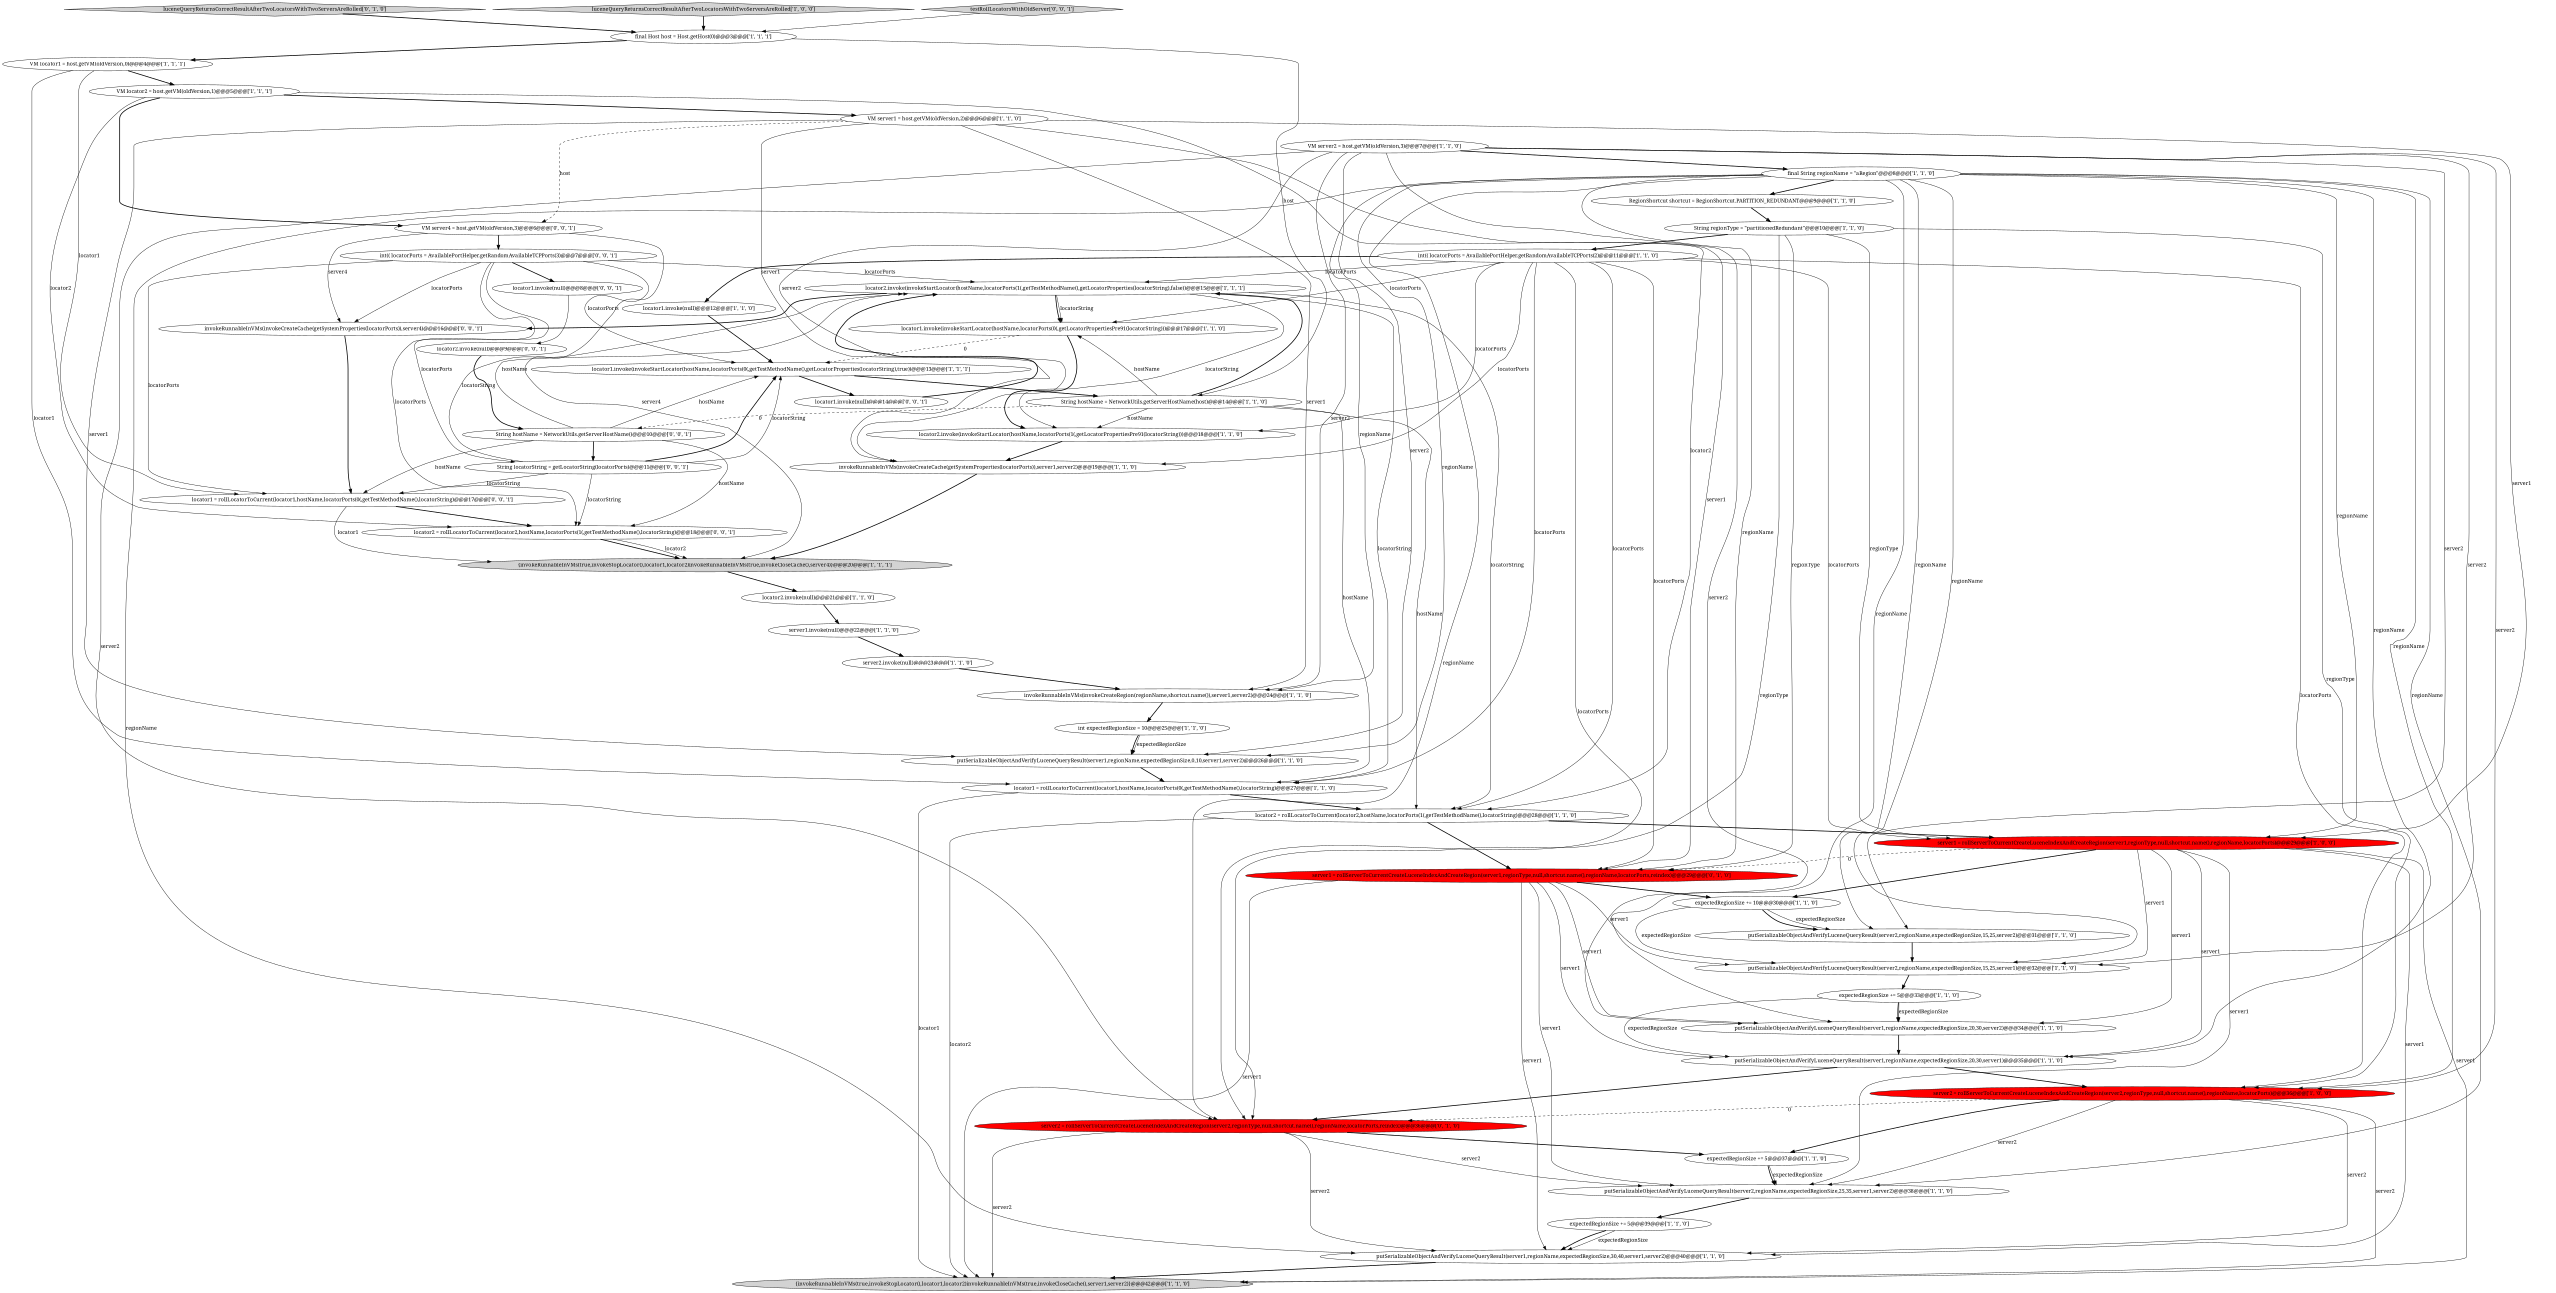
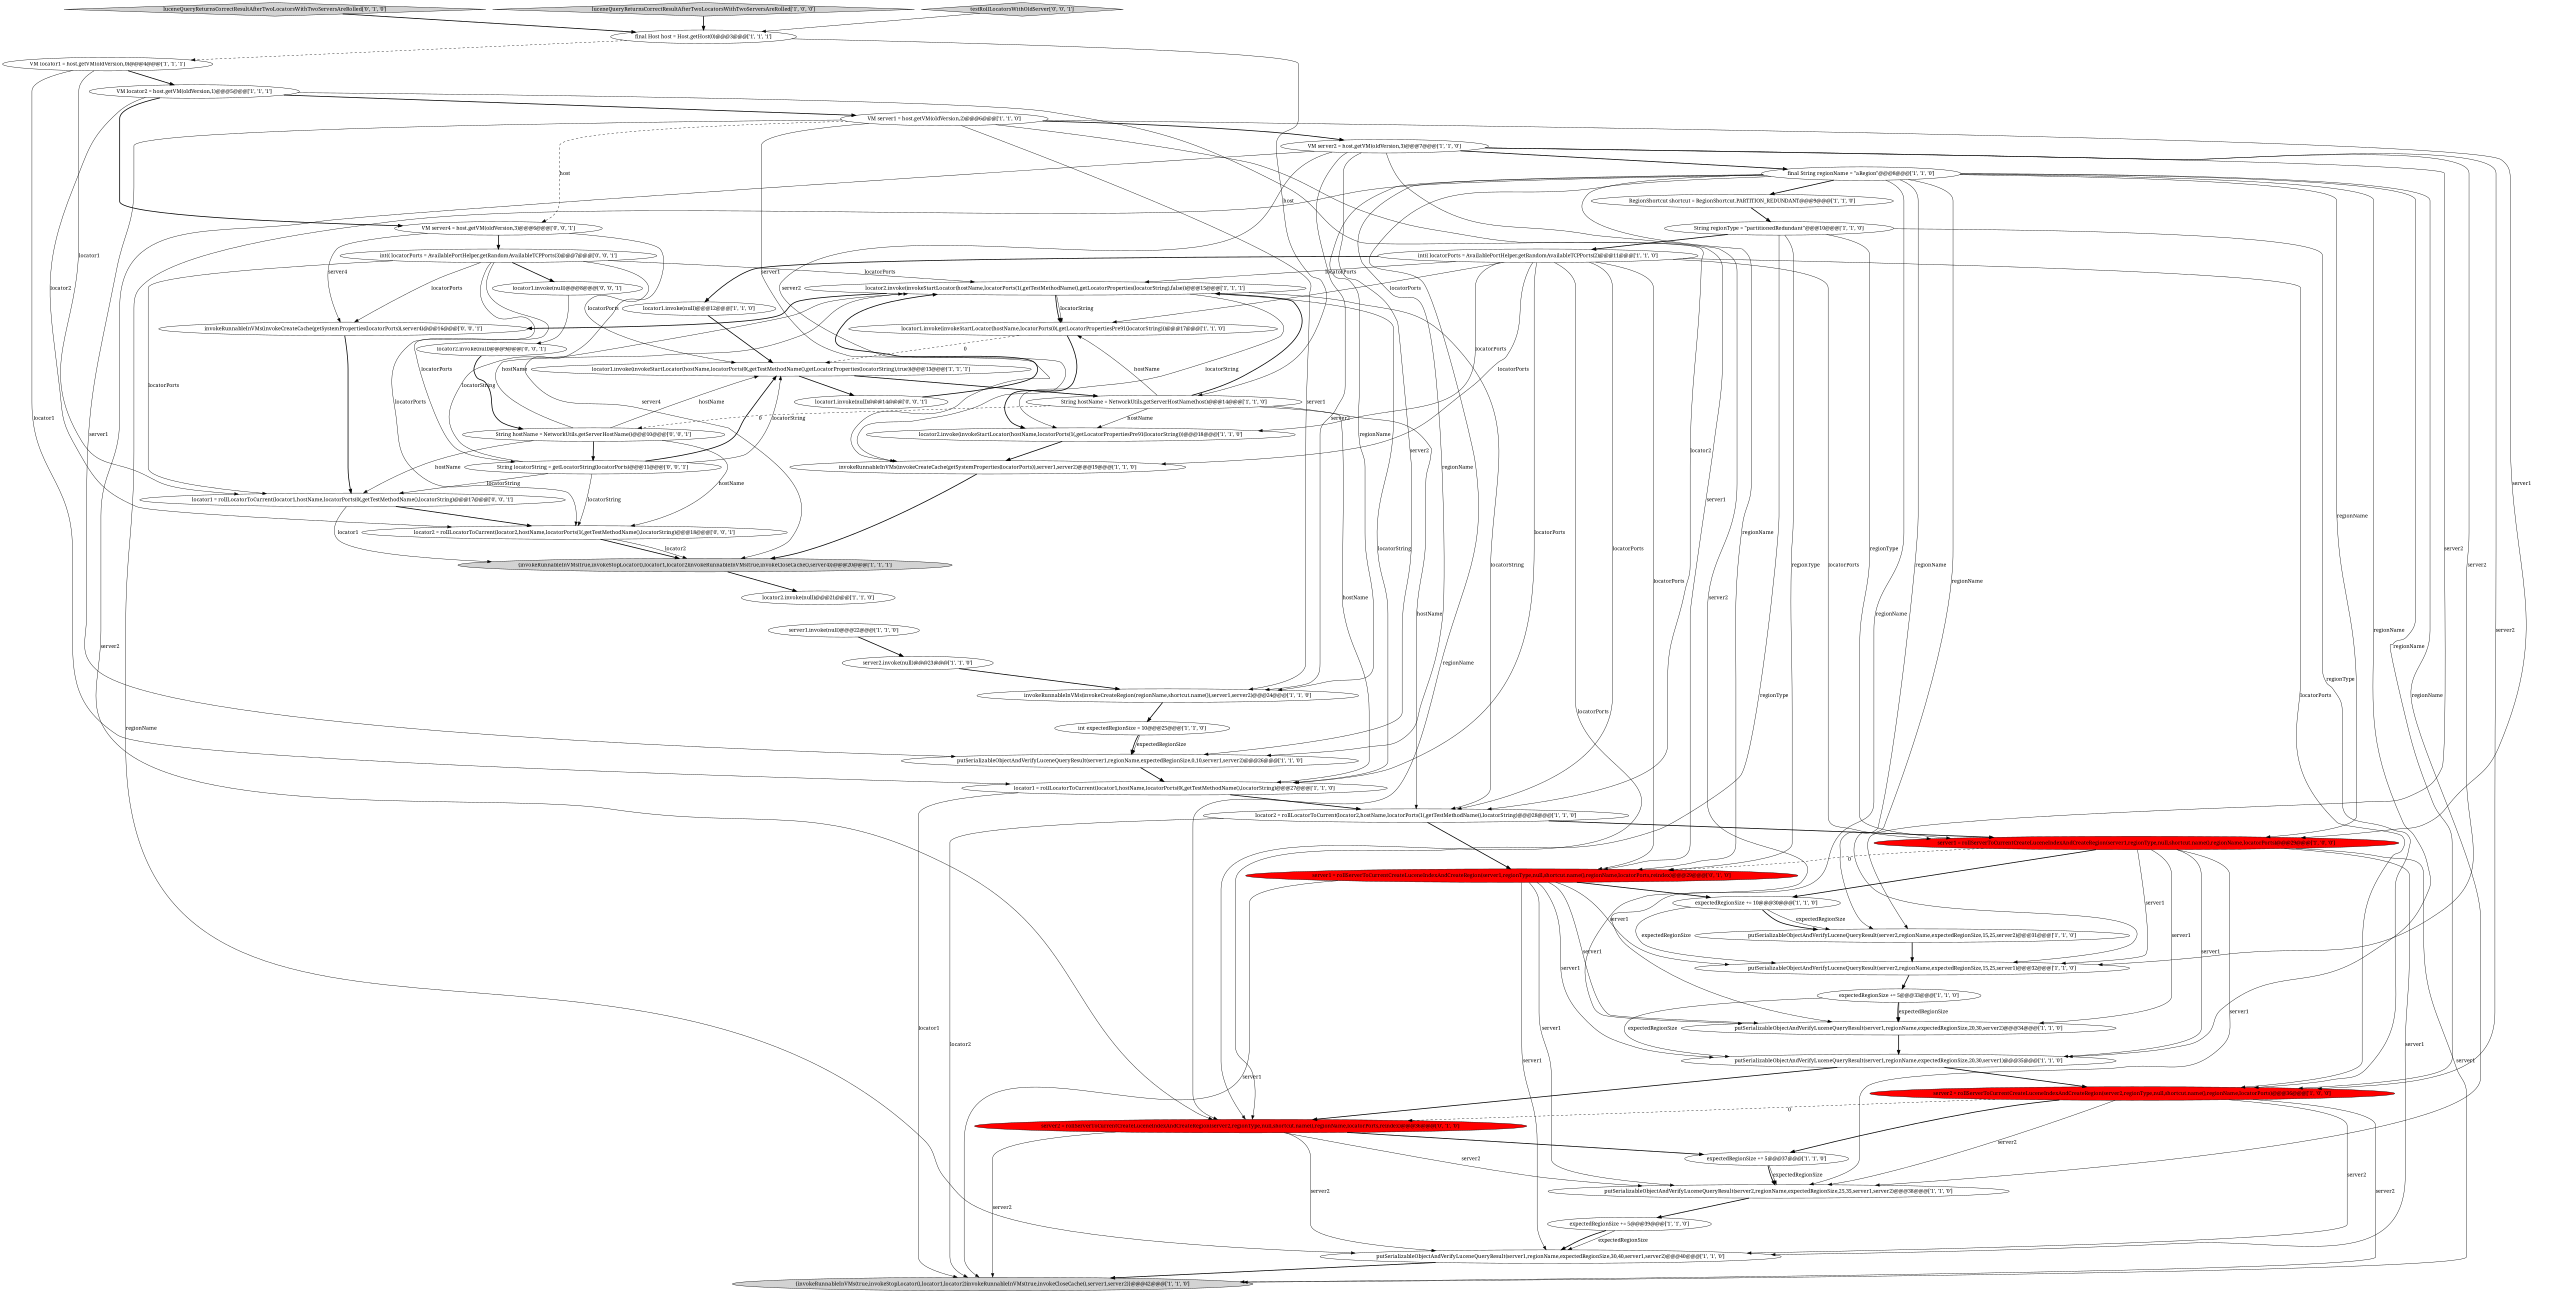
edge "final Host host = Host.getHost(0)@@@3@@@['1', '1', '1']" -> "VM locator1 = host.getVM(oldVersion,0)@@@4@@@['1', '1', '1']": style bold -> dashed
edge "VM server1 = host.getVM(oldVersion,2)@@@6@@@['1', '1', '0']" -> "VM server2 = host.getVM(oldVersion,3)@@@7@@@['1', '1', '0']": added
edge "locator2.invoke(null)@@@21@@@['1', '1', '0']" -> "server1.invoke(null)@@@22@@@['1', '1', '0']": removed
